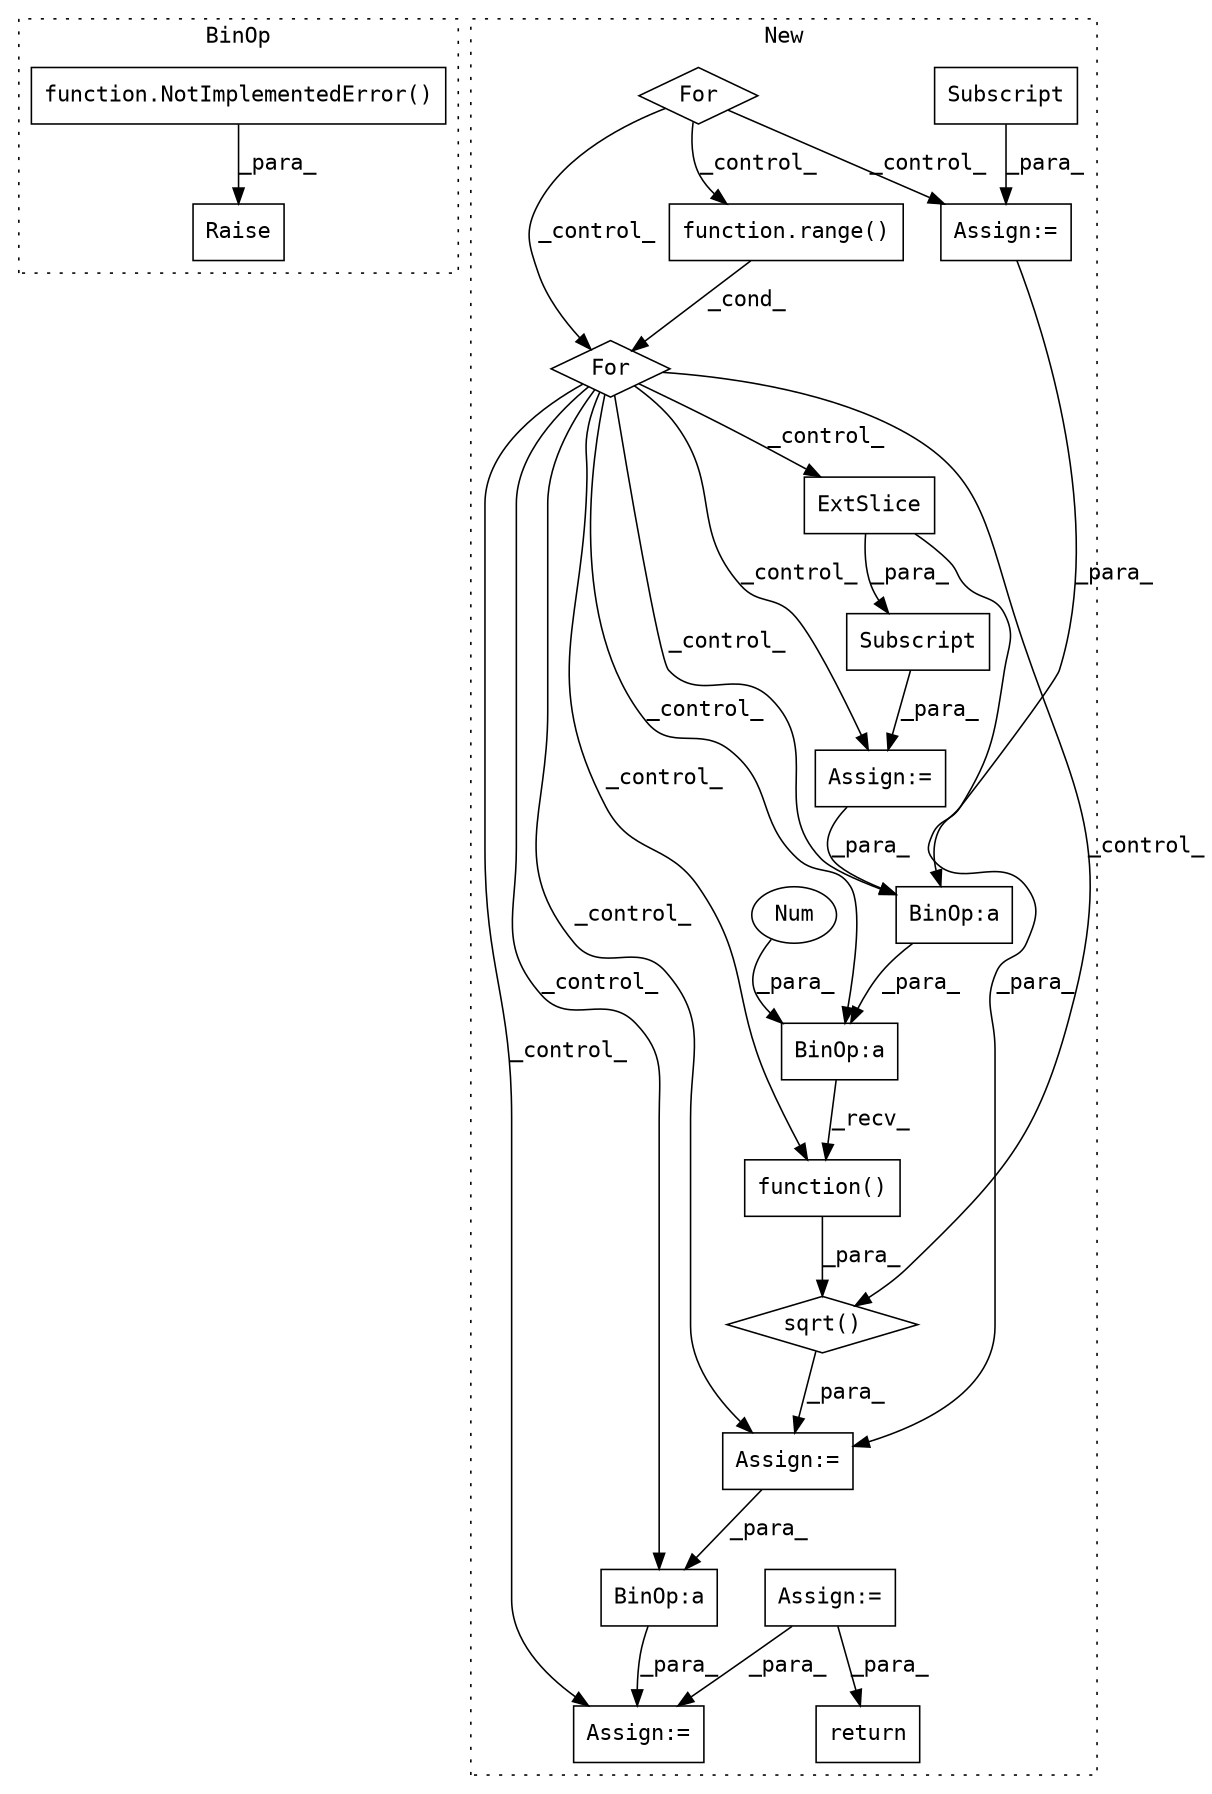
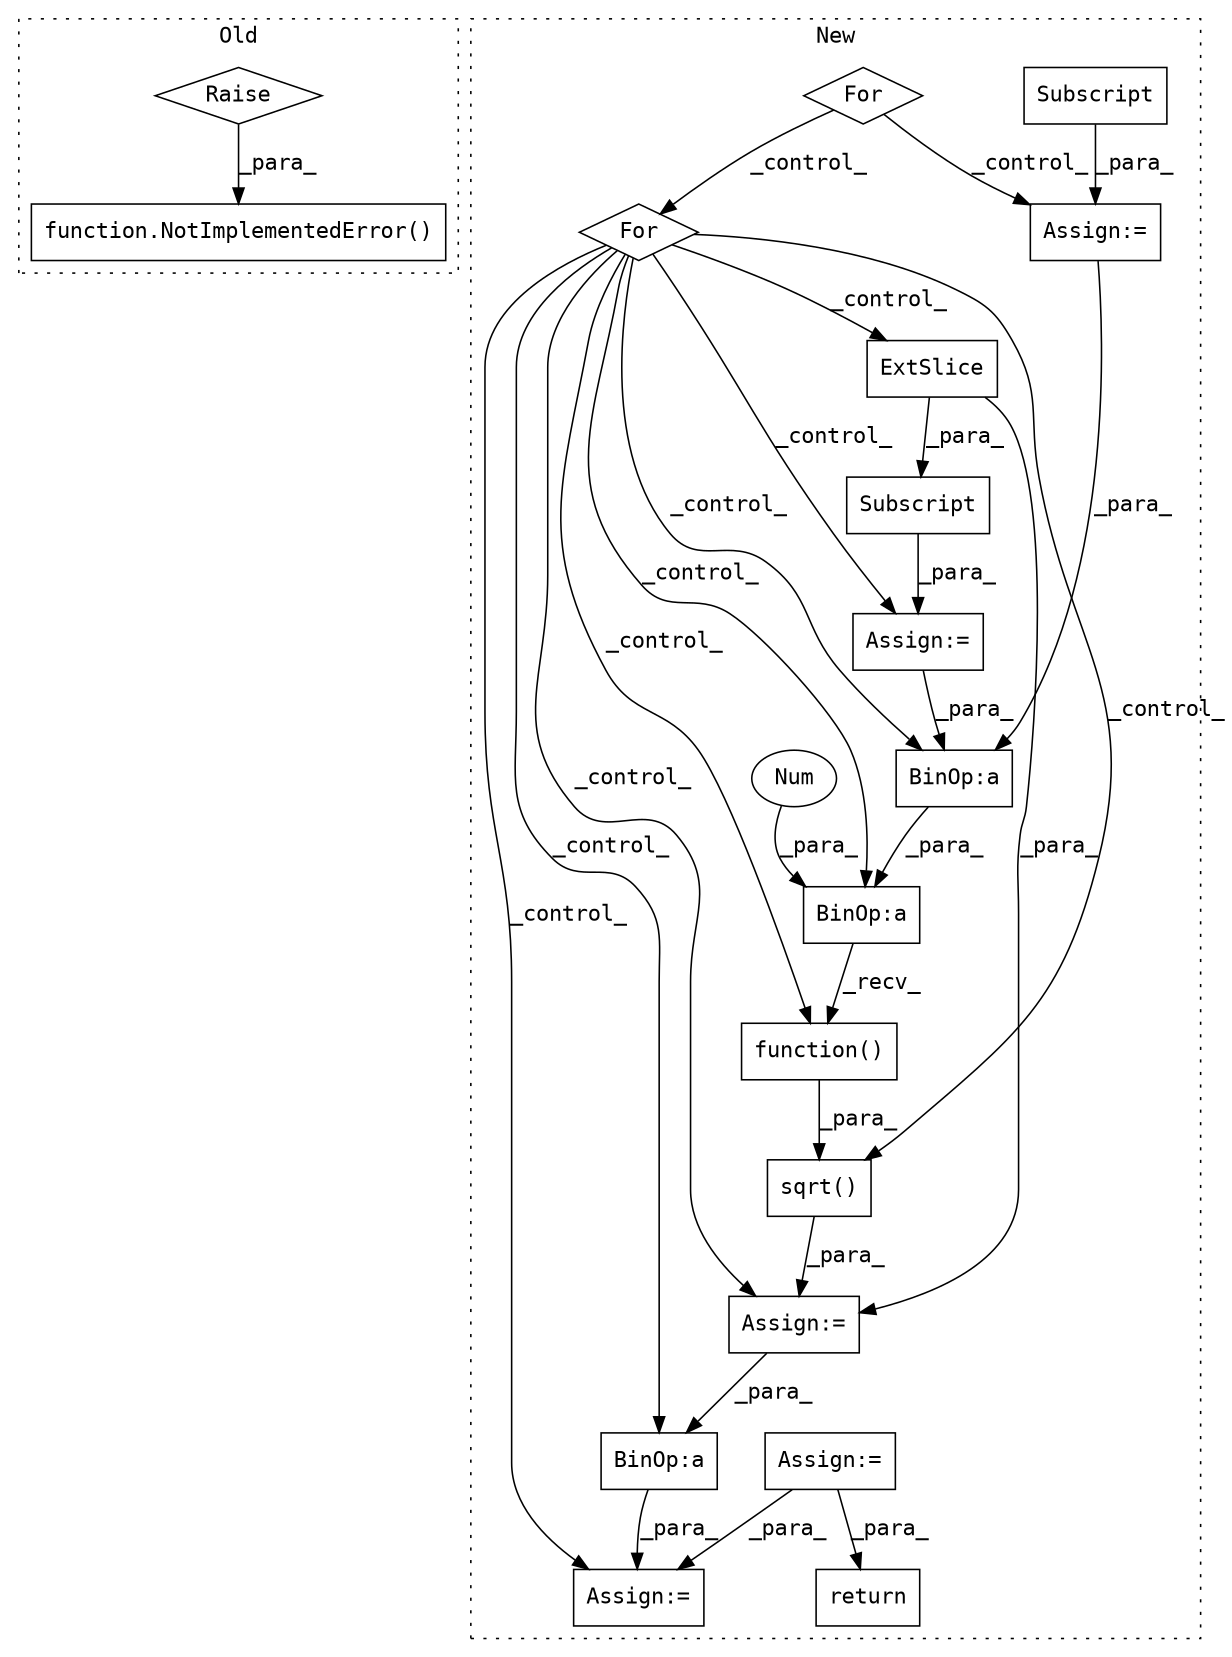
cluster "BinOp": label "BinOp" -> "Old"
edge "function.NotImplementedError()" -> "Raise": reversed
node "Raise": shape box -> diamond
node "function.range()": removed
node "sqrt()": shape diamond -> box
